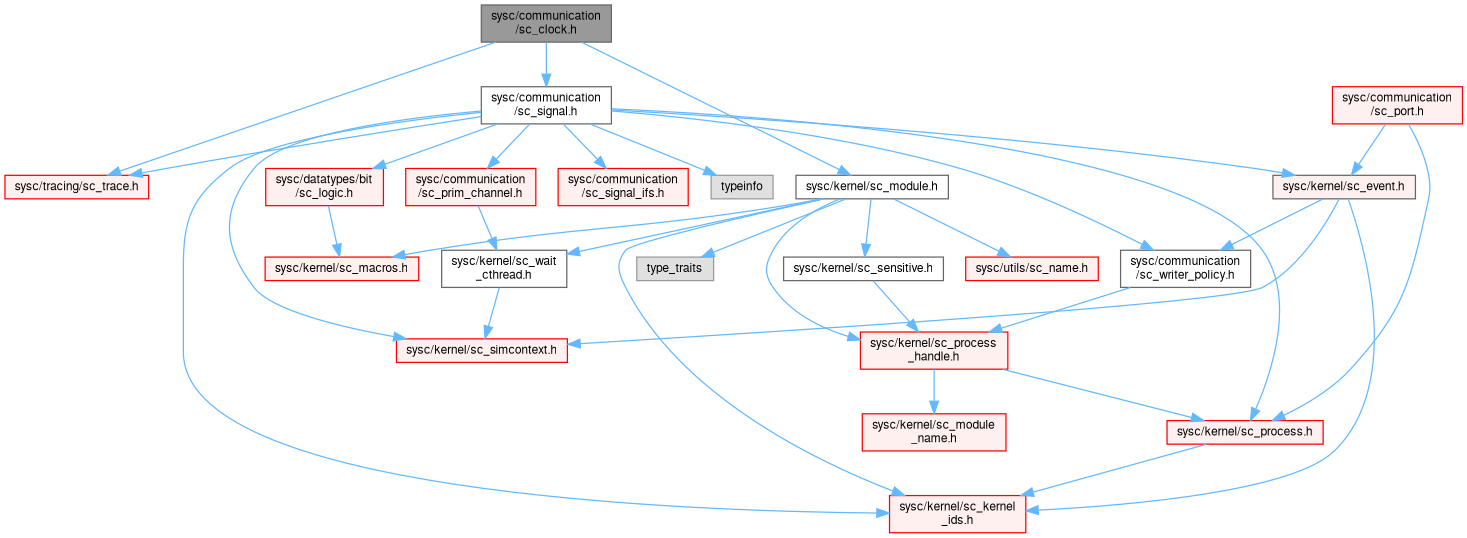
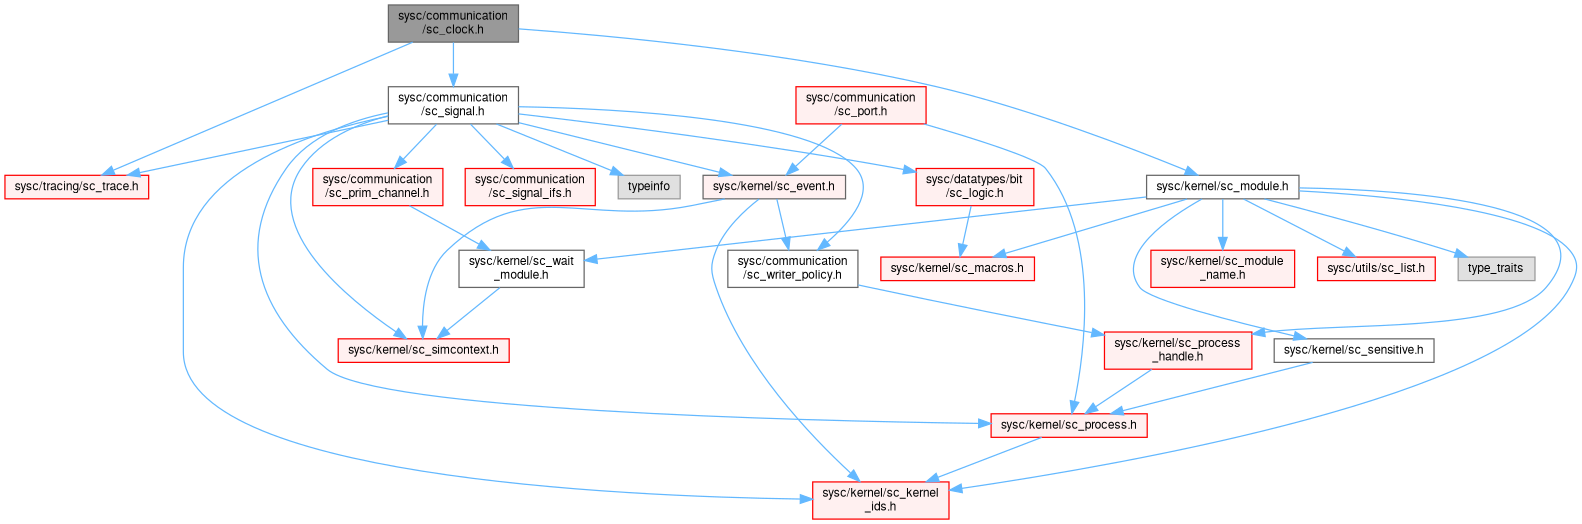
node "sysc/kernel/sc_wait _cthread.h": label "sysc/kernel/sc_wait _cthread.h" -> "sysc/kernel/sc_wait _module.h"
node "sysc/utils/sc_name.h": label "sysc/utils/sc_name.h" -> "sysc/utils/sc_list.h"
edge "sysc/kernel/sc_sensitive.h" -> "sysc/kernel/sc_process _handle.h": now "sysc/kernel/sc_sensitive.h" -> "sysc/kernel/sc_process.h"
edge "sysc/kernel/sc_process _handle.h" -> "sysc/kernel/sc_module _name.h": now "sysc/kernel/sc_module.h" -> "sysc/kernel/sc_module _name.h"
